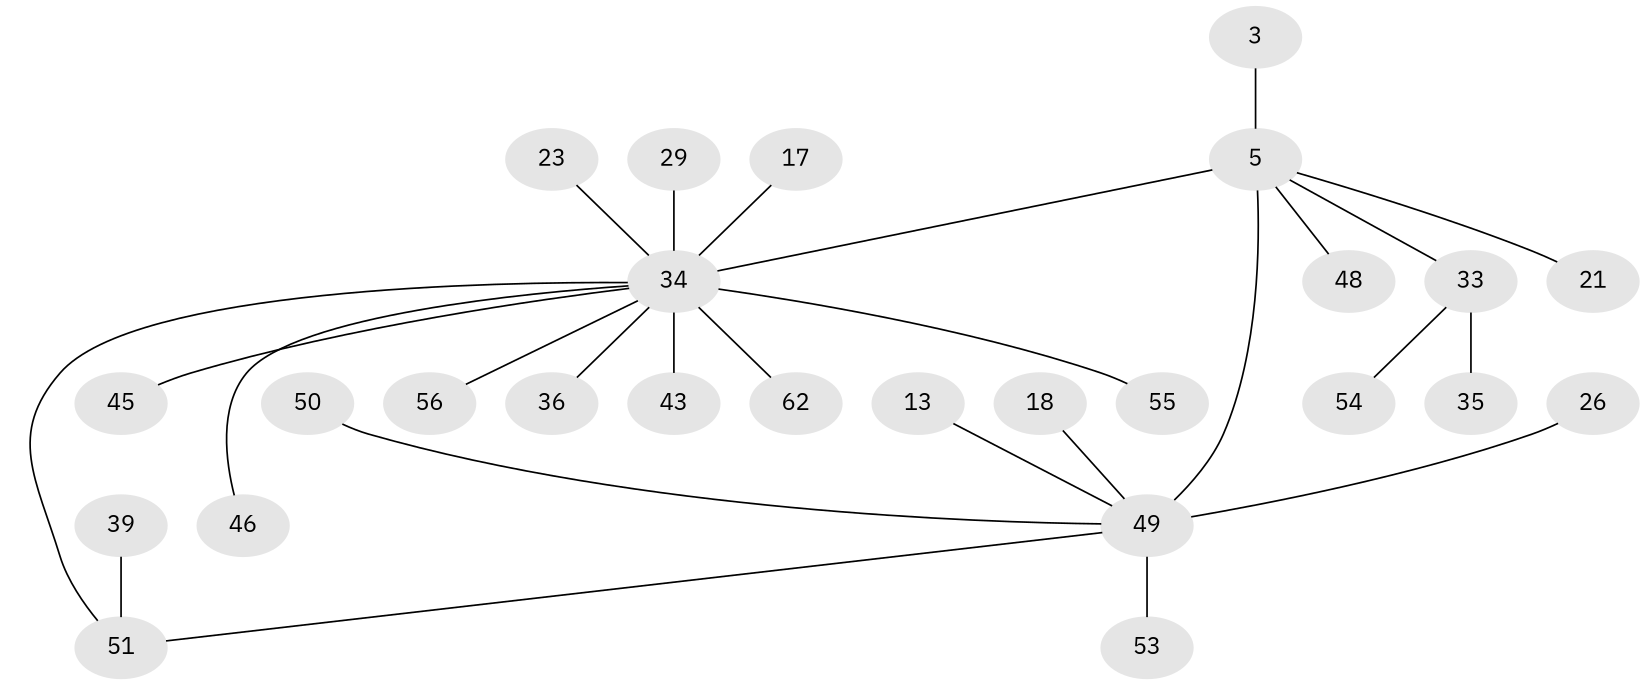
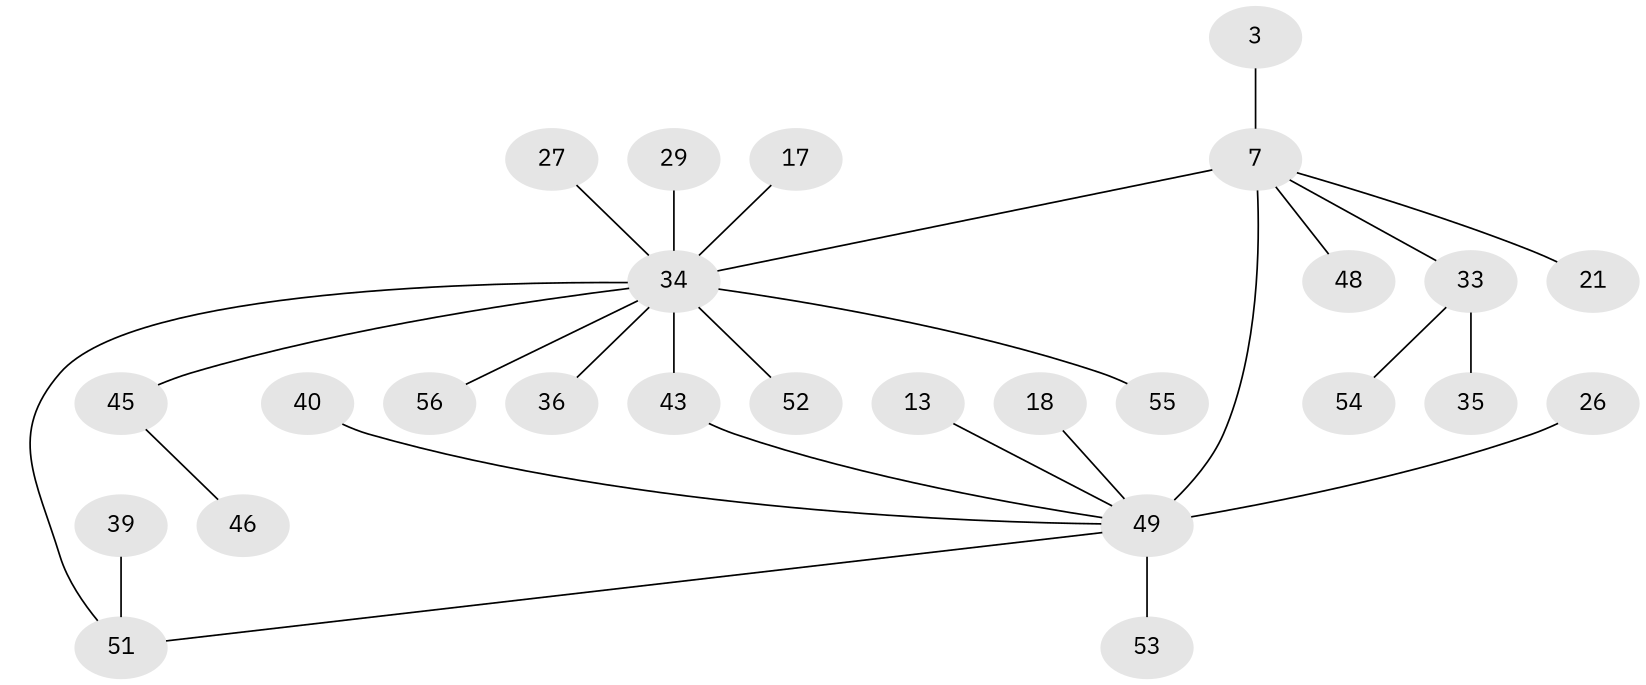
node "23": label "23" -> "27"
node "5": label "5" -> "7"
edge "34" -- "46": now "45" -- "46"
node "50": label "50" -> "40"
node "62": label "62" -> "52"
edge "43" -- "49": added
